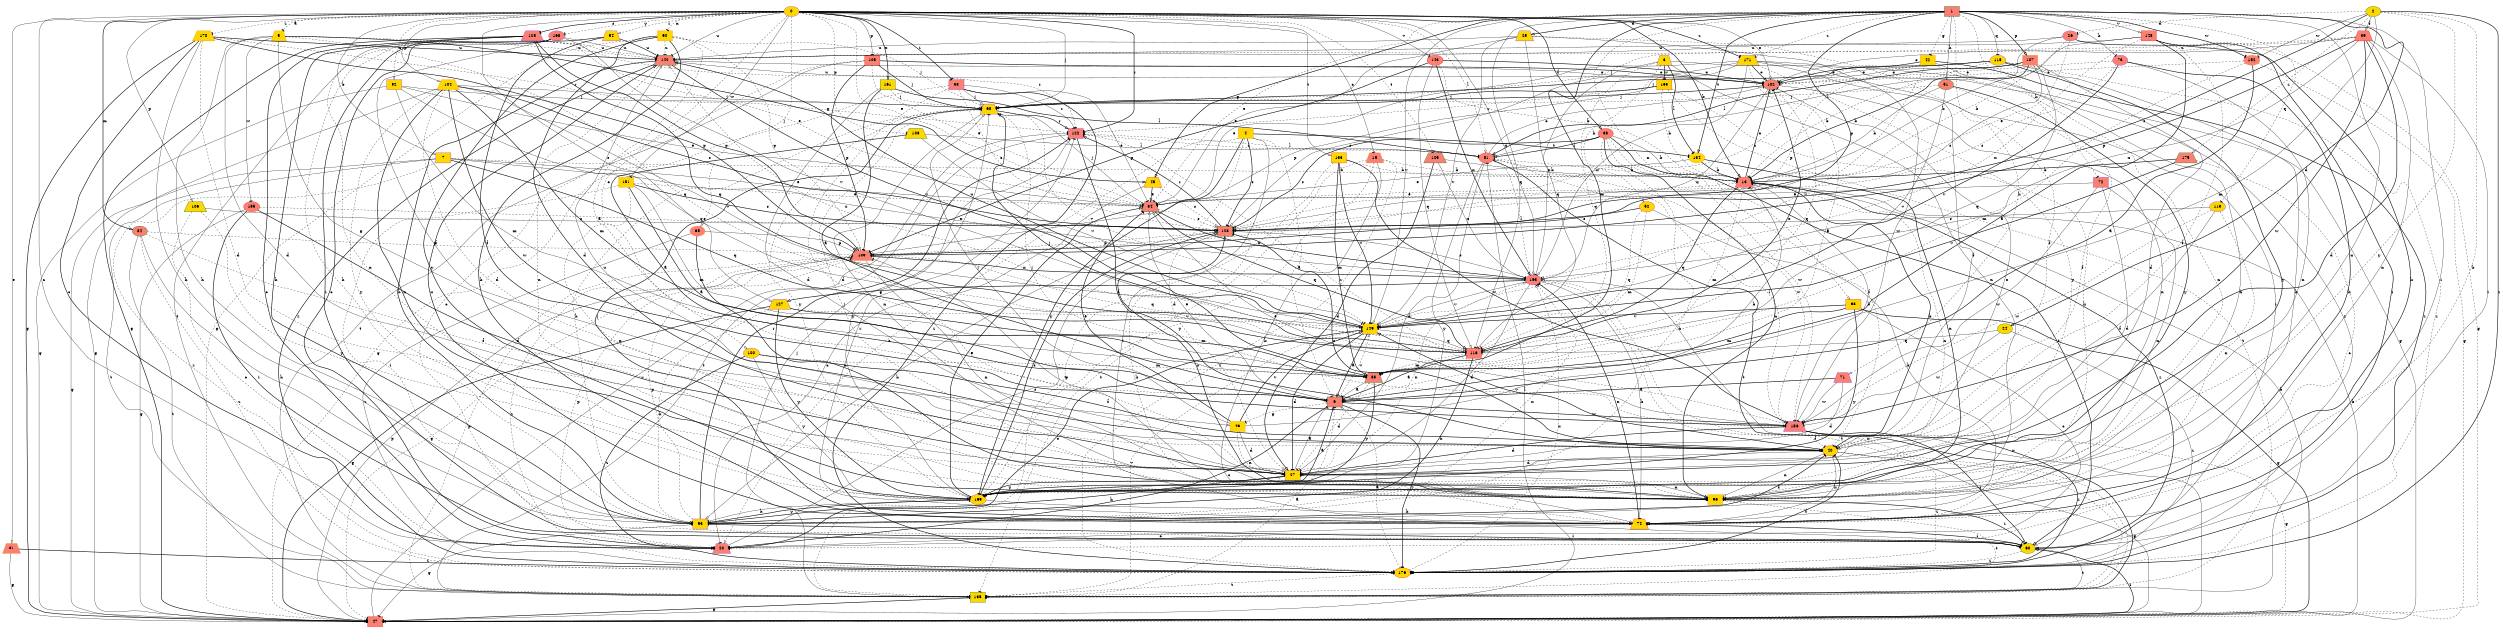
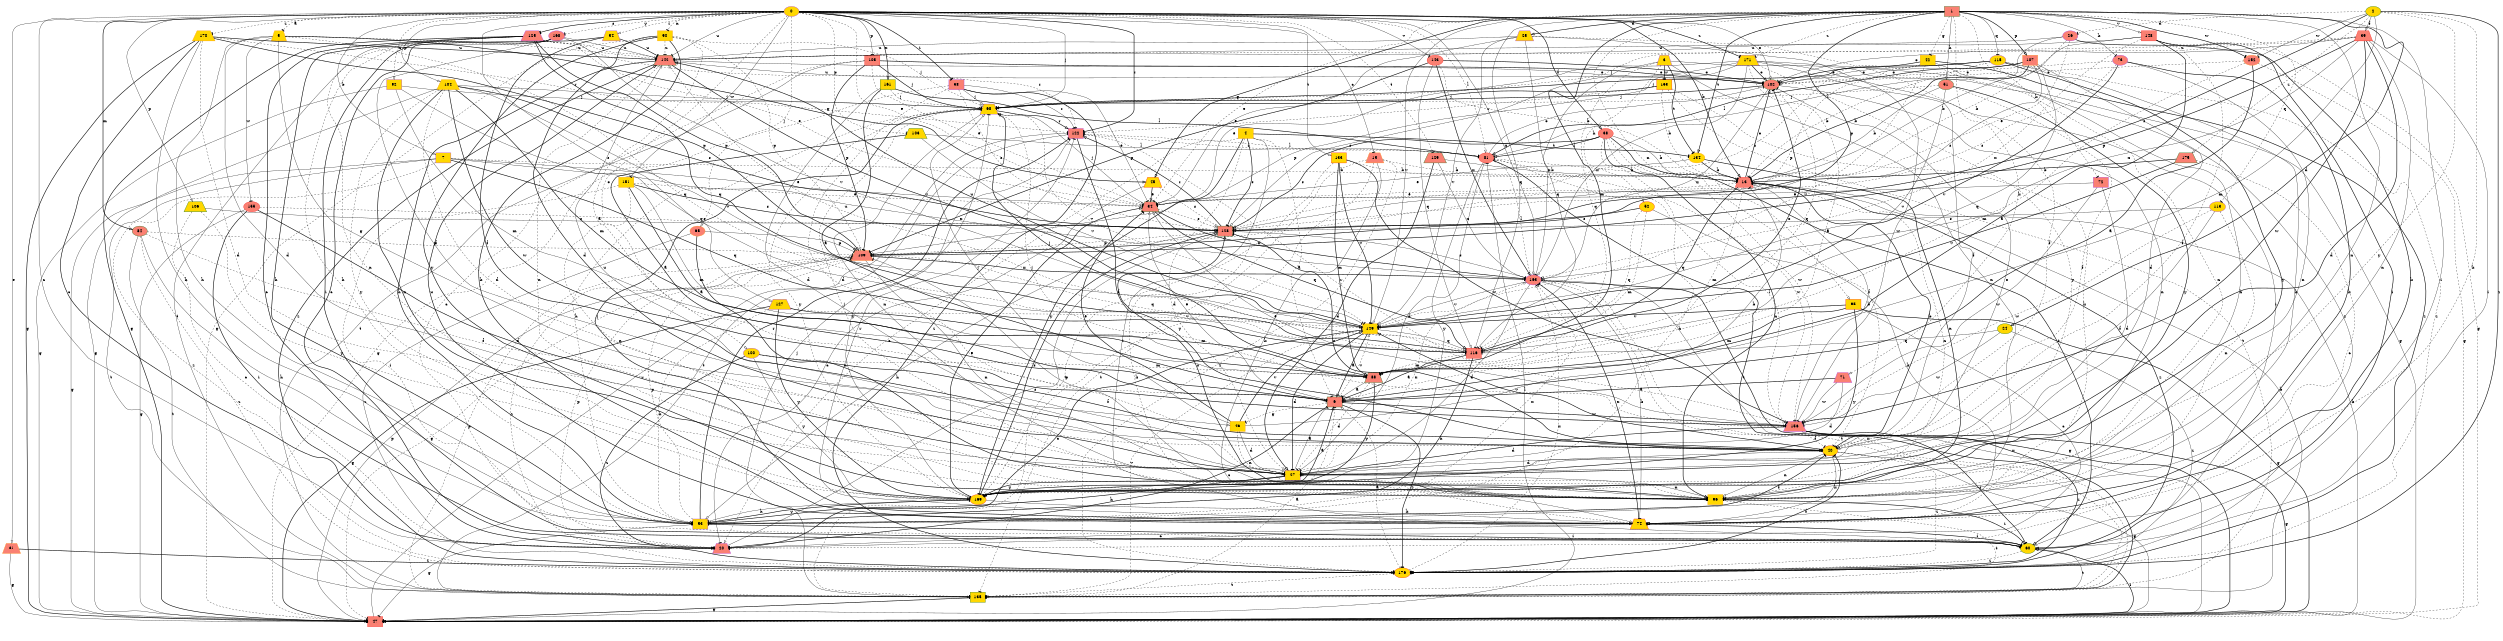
edge "3" -> "134": label "l" -> "t"
edge "92" -> "34": removed, label "e"
edge "163" -> "127": now "163" -> "47"
edge "72" -> "96": removed, label "n"
edge "156" -> "47": style dashed -> bold
